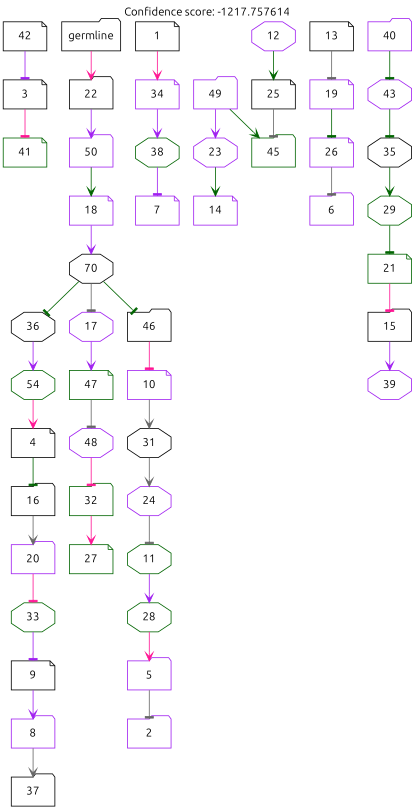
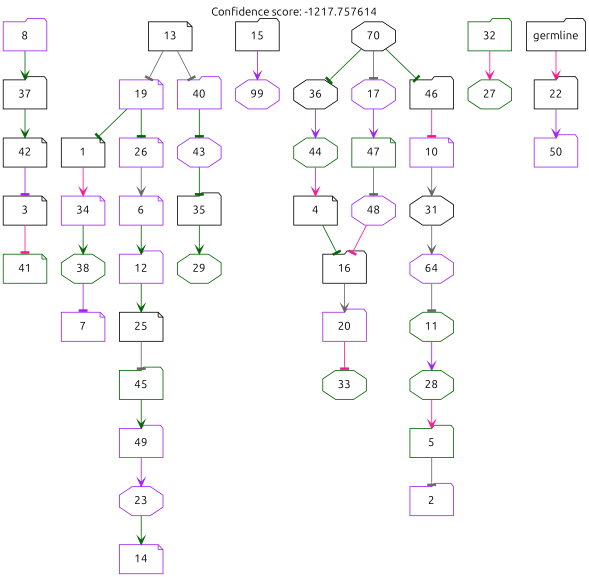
node "12": shape octagon -> folder
edge "13" -> "40": added
edge "37" -> "42": added
edge "34" -> "38": color purple -> darkgreen
edge "49" -> "45": reversed
edge "19" -> "1": added
node "35": shape octagon -> folder
edge "26" -> "6": arrowhead tee -> vee
node "18": removed
node "6": shape folder -> note
edge "6" -> "12": added
node "21": removed
node "54": label "54" -> "44"
node "39": label "39" -> "99"
edge "48" -> "32": now "48" -> "16"
node "24": label "24" -> "64"
node "27": shape note -> octagon
node "9": removed
node "5": color purple -> darkgreen
edge "8" -> "37": color gray40 -> darkgreen
